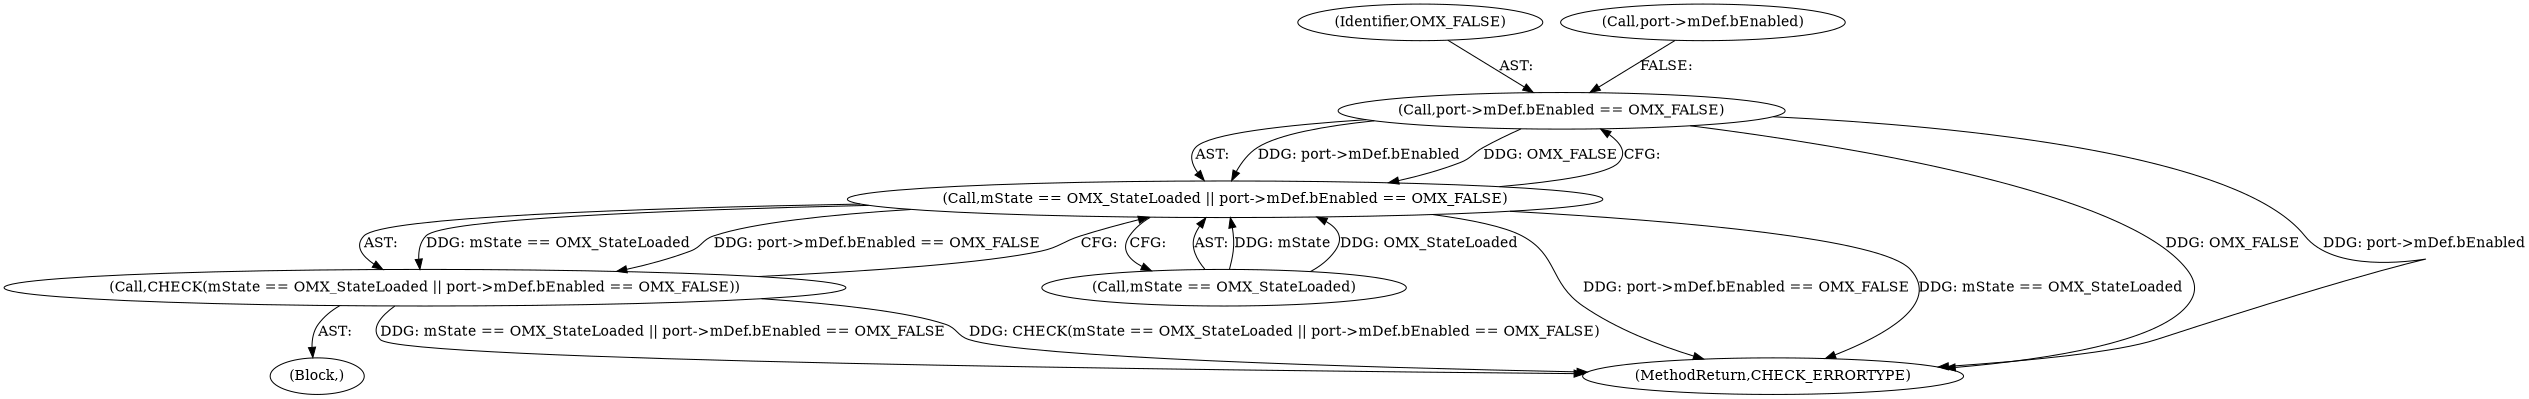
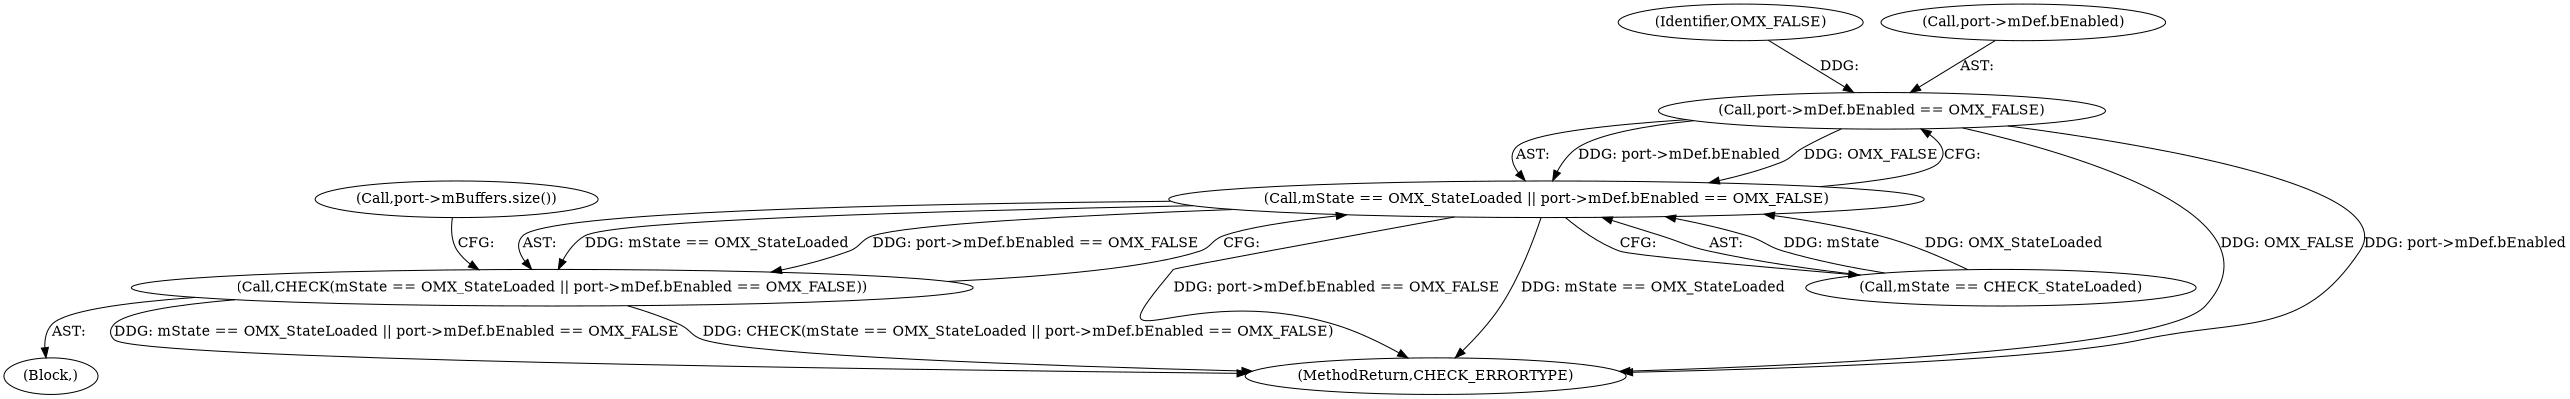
edge "(Identifier,OMX_FALSE)" -> "(Call,port->mDef.bEnabled == OMX_FALSE)": label "AST: " -> "DDG: "
edge "(Call,port->mDef.bEnabled)" -> "(Call,port->mDef.bEnabled == OMX_FALSE)": label "FALSE: " -> "AST: "
node "(Call,port->mBuffers.size())": added
node "(Call,mState == OMX_StateLoaded)": label "(Call,mState == OMX_StateLoaded)" -> "(Call,mState == CHECK_StateLoaded)"
